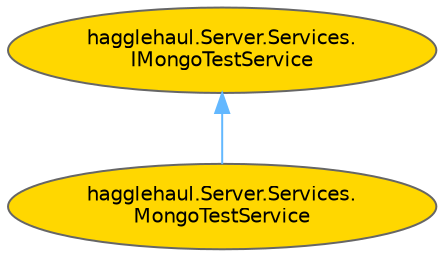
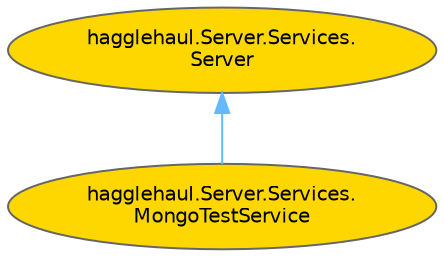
node "hagglehaul.Server.Services. IMongoTestService": label "hagglehaul.Server.Services. IMongoTestService" -> "hagglehaul.Server.Services. Server"
